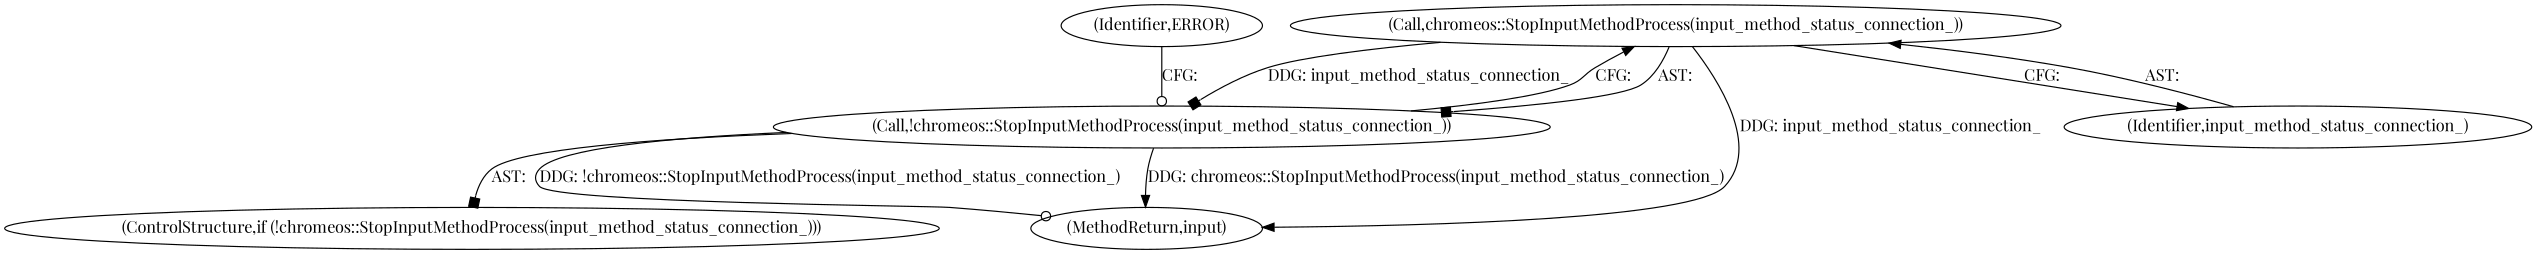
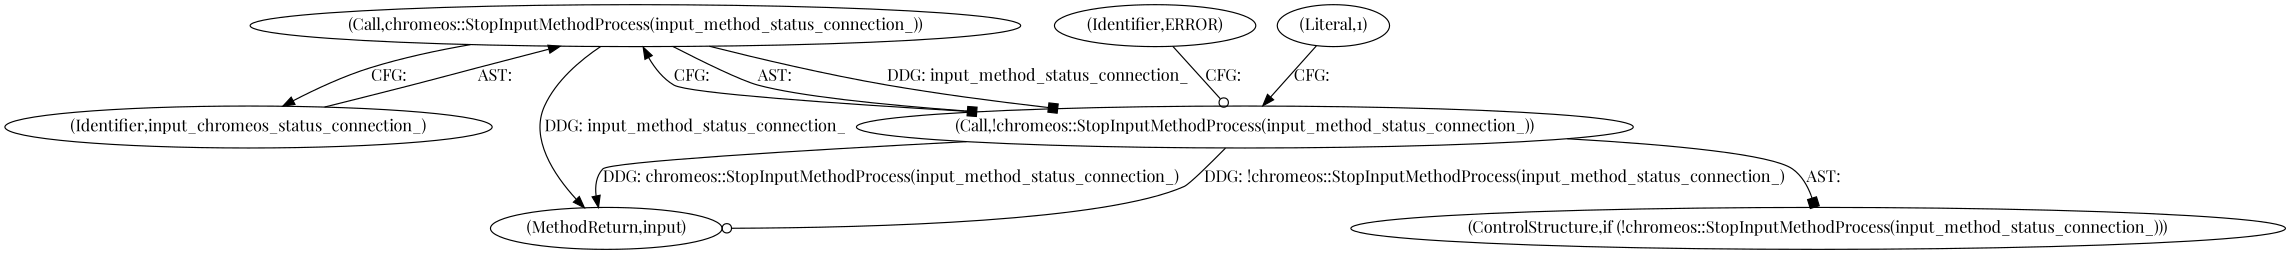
node "(Literal,1)": added
node "(Identifier,input_method_status_connection_)": label "(Identifier,input_method_status_connection_)" -> "(Identifier,input_chromeos_status_connection_)"
